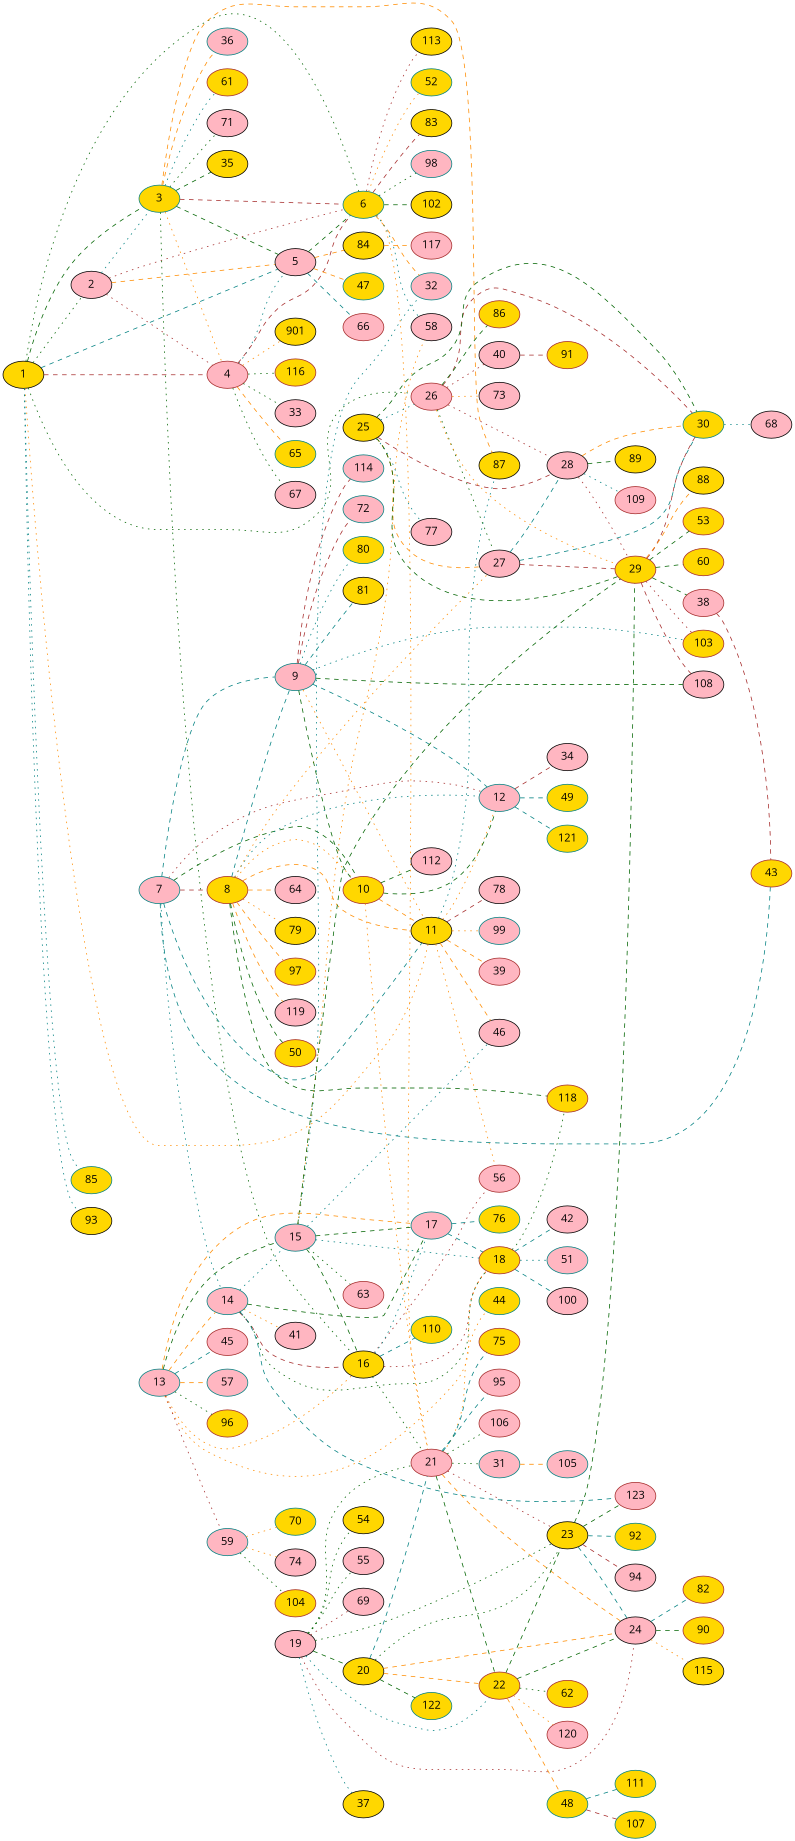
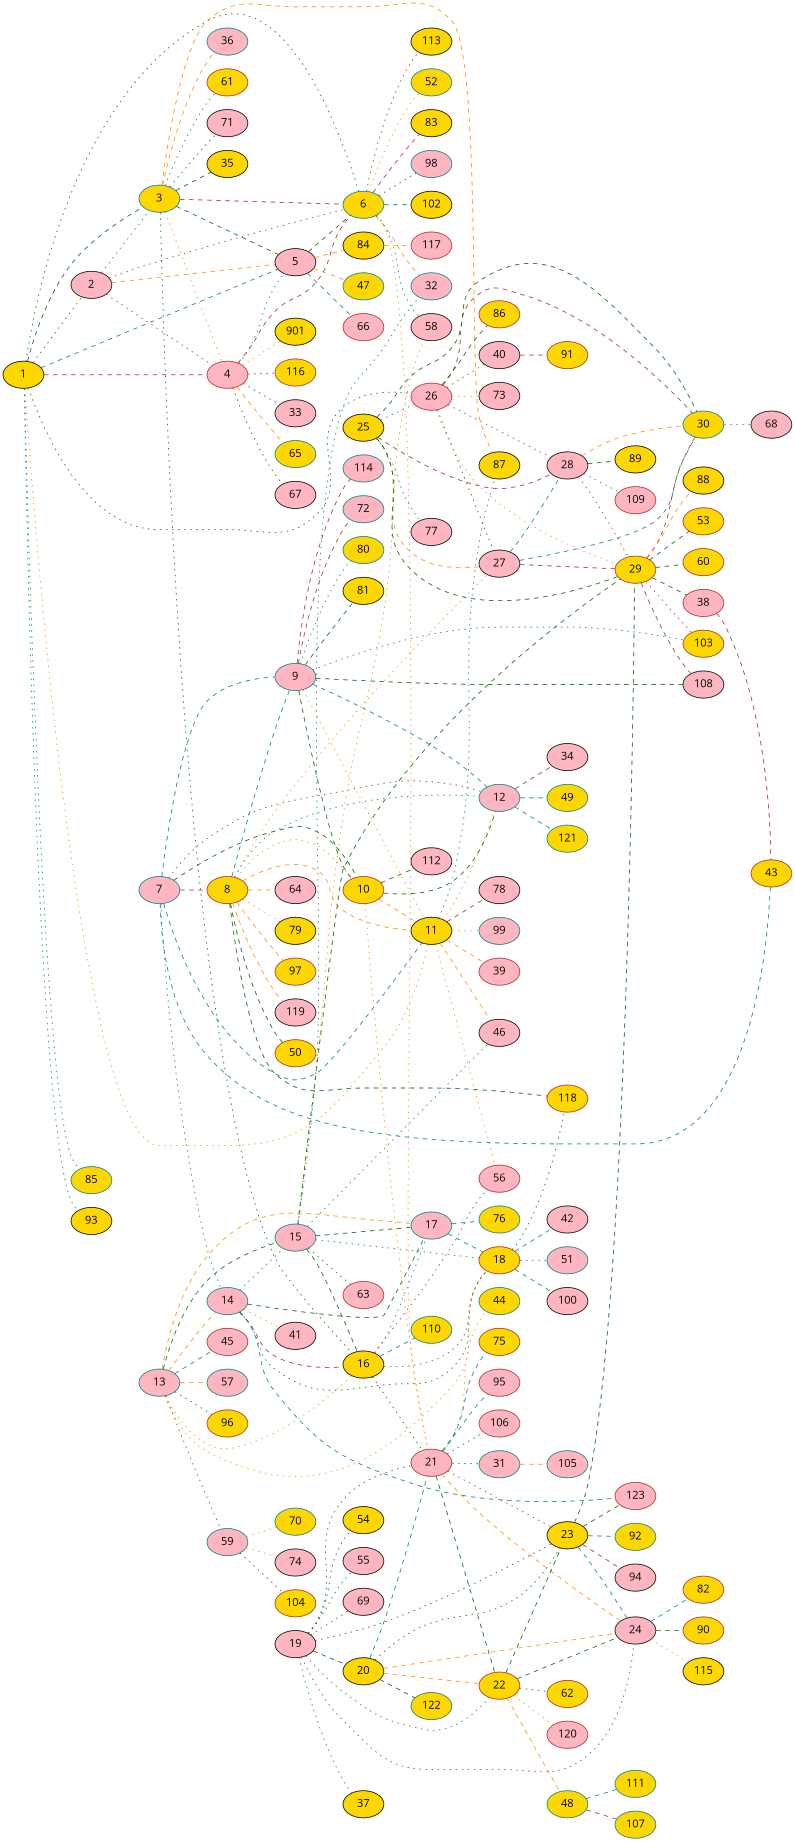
edge "81" -- "9": color teal -> darkgreen
